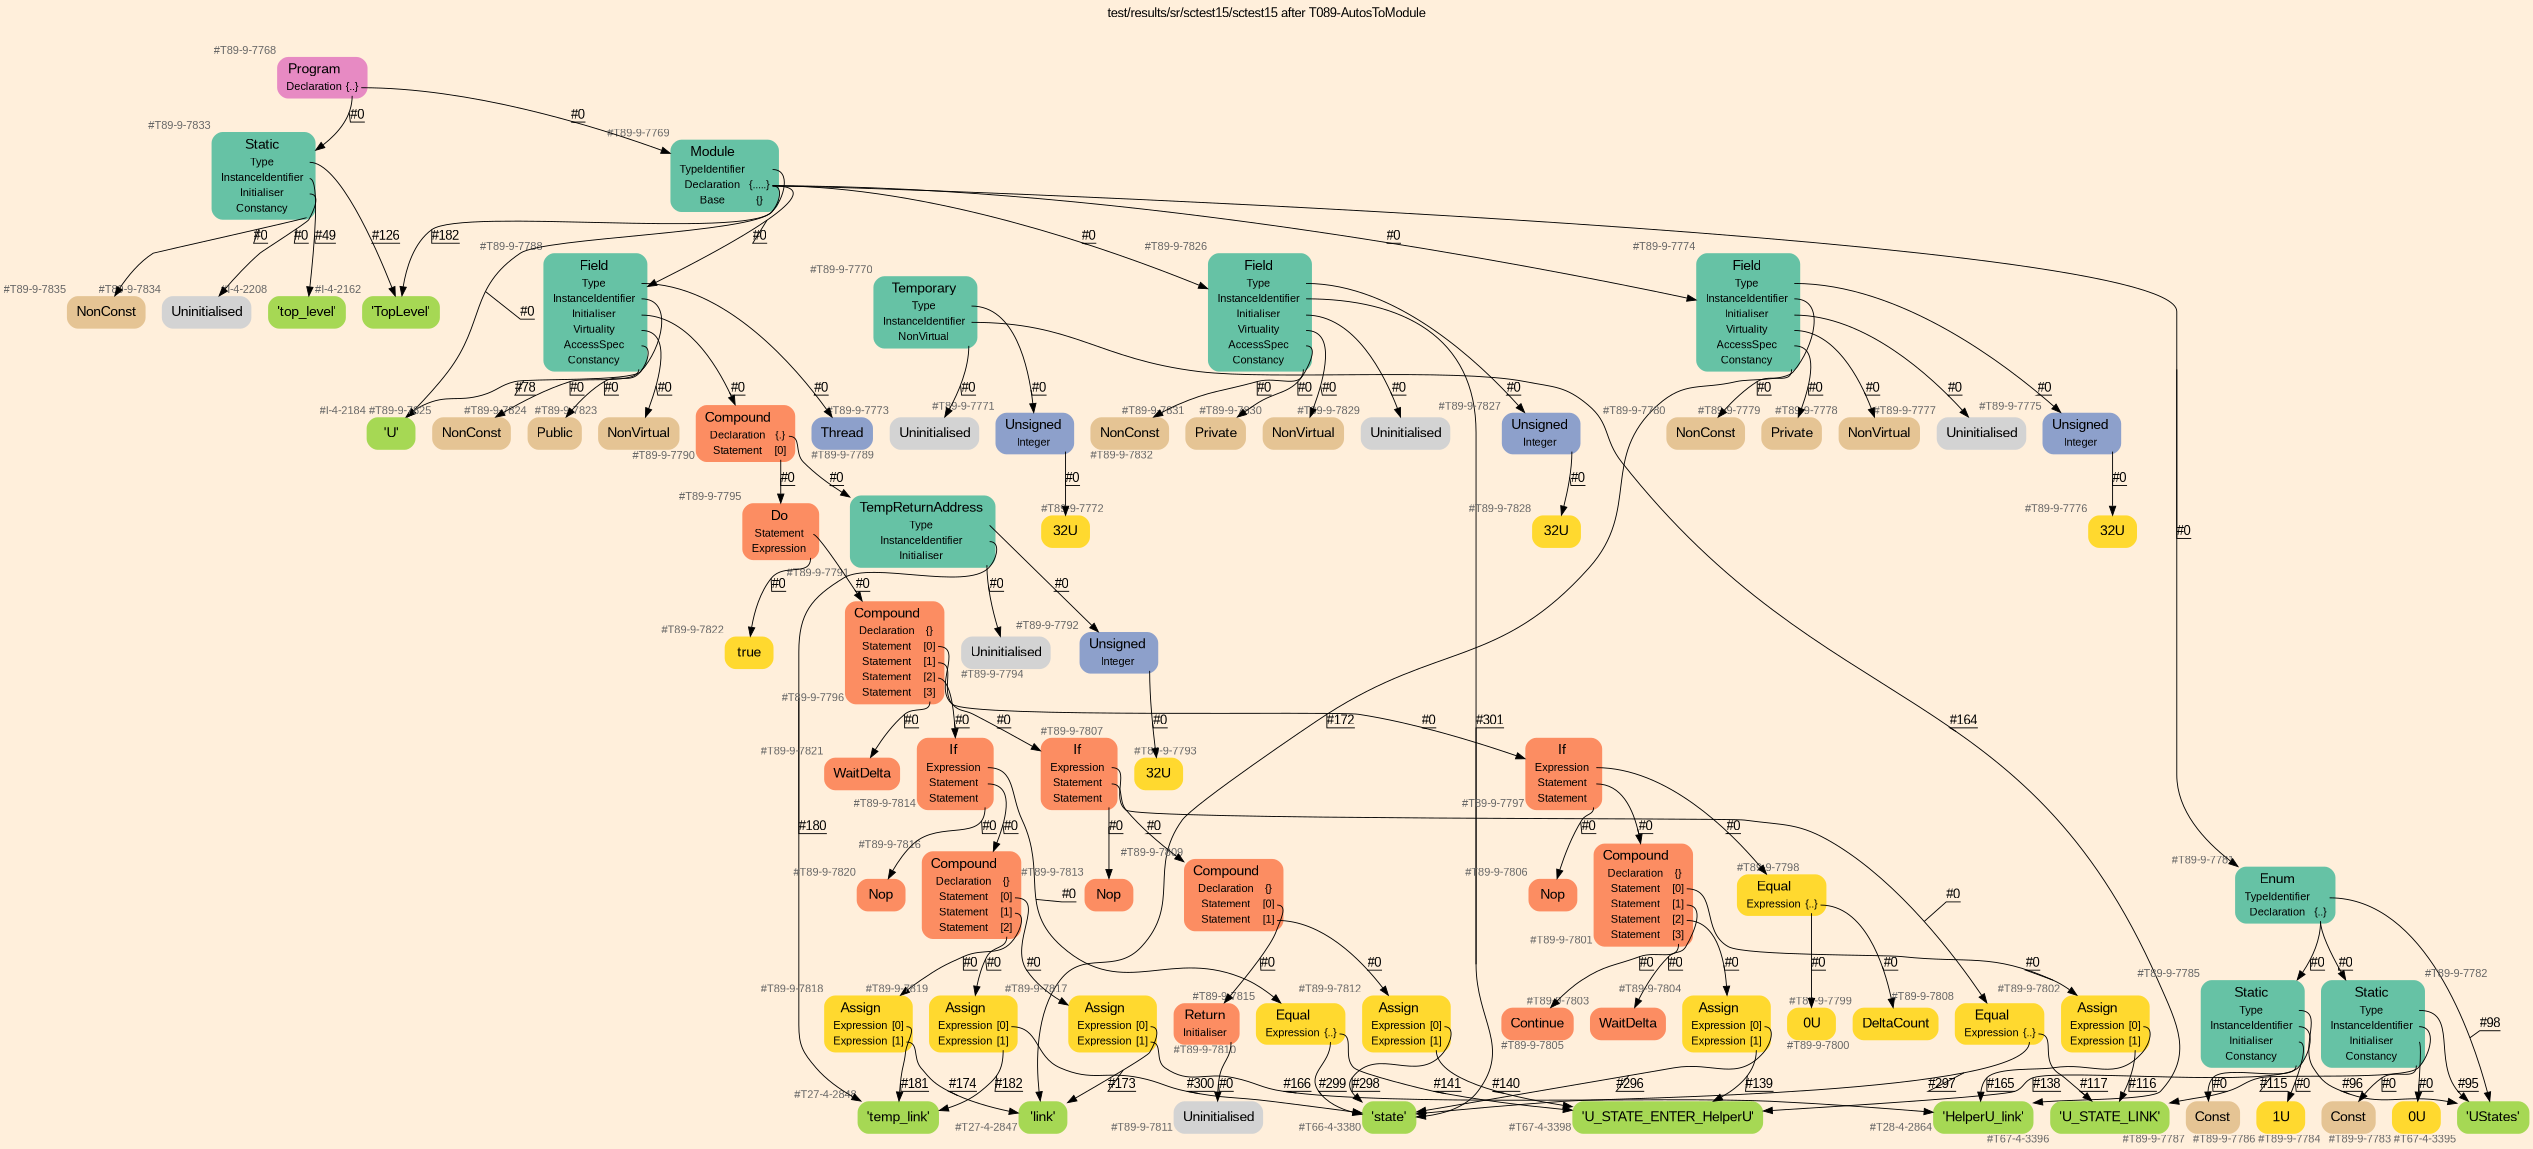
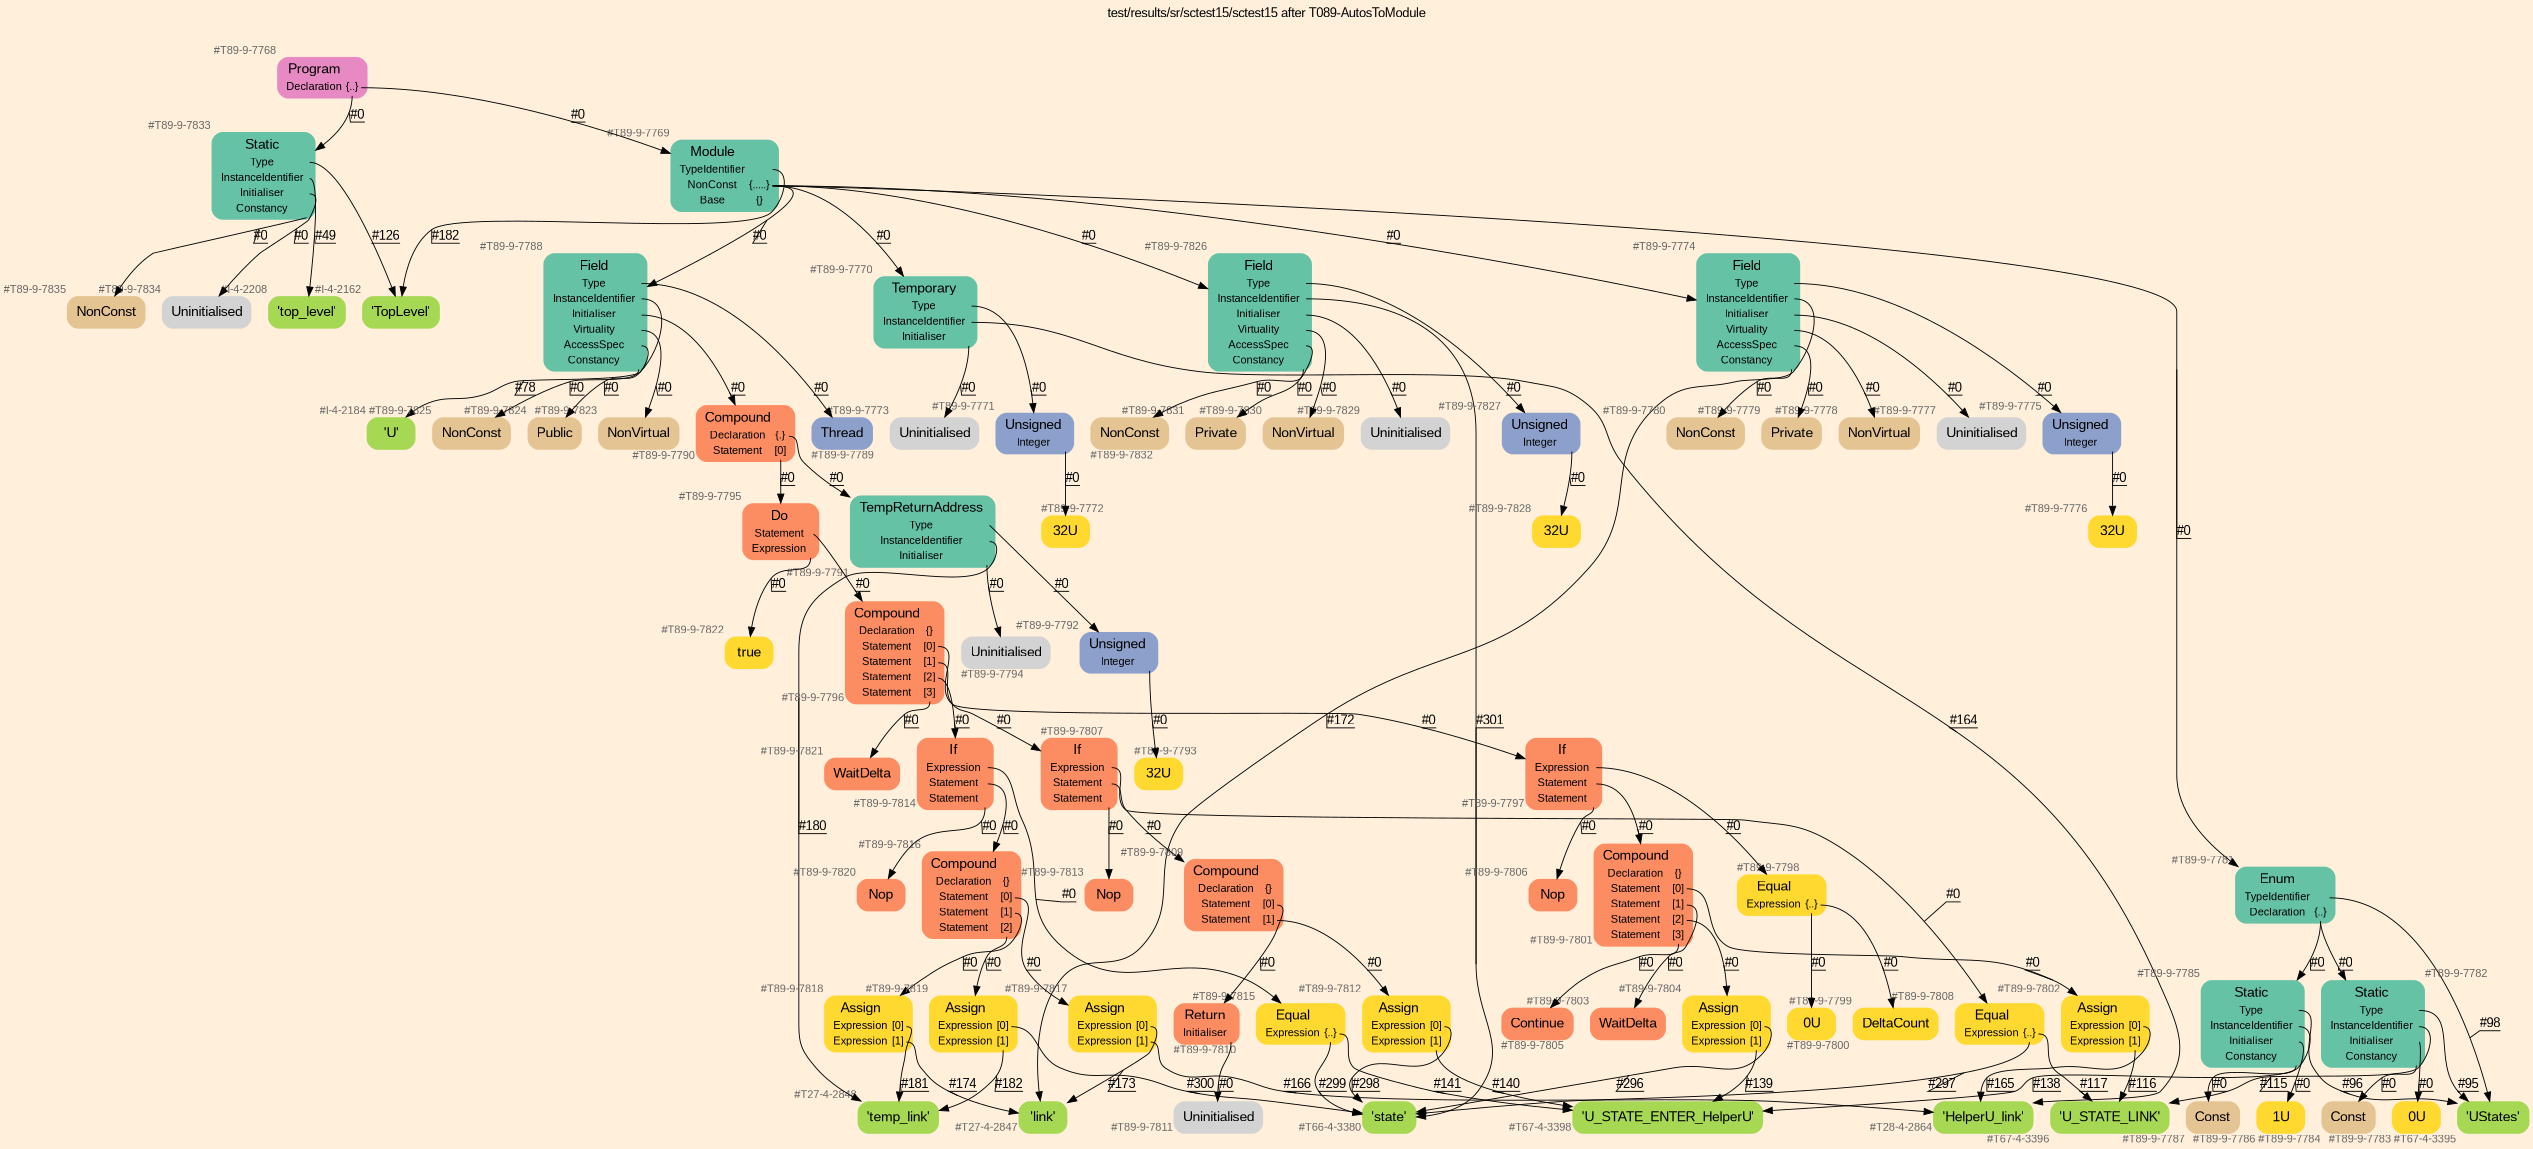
node "Module": text "Declaration" -> "NonConst"
edge "Module" -> "'U'": now "Module" -> "Temporary"
node "Temporary": text "NonVirtual" -> "Initialiser"
